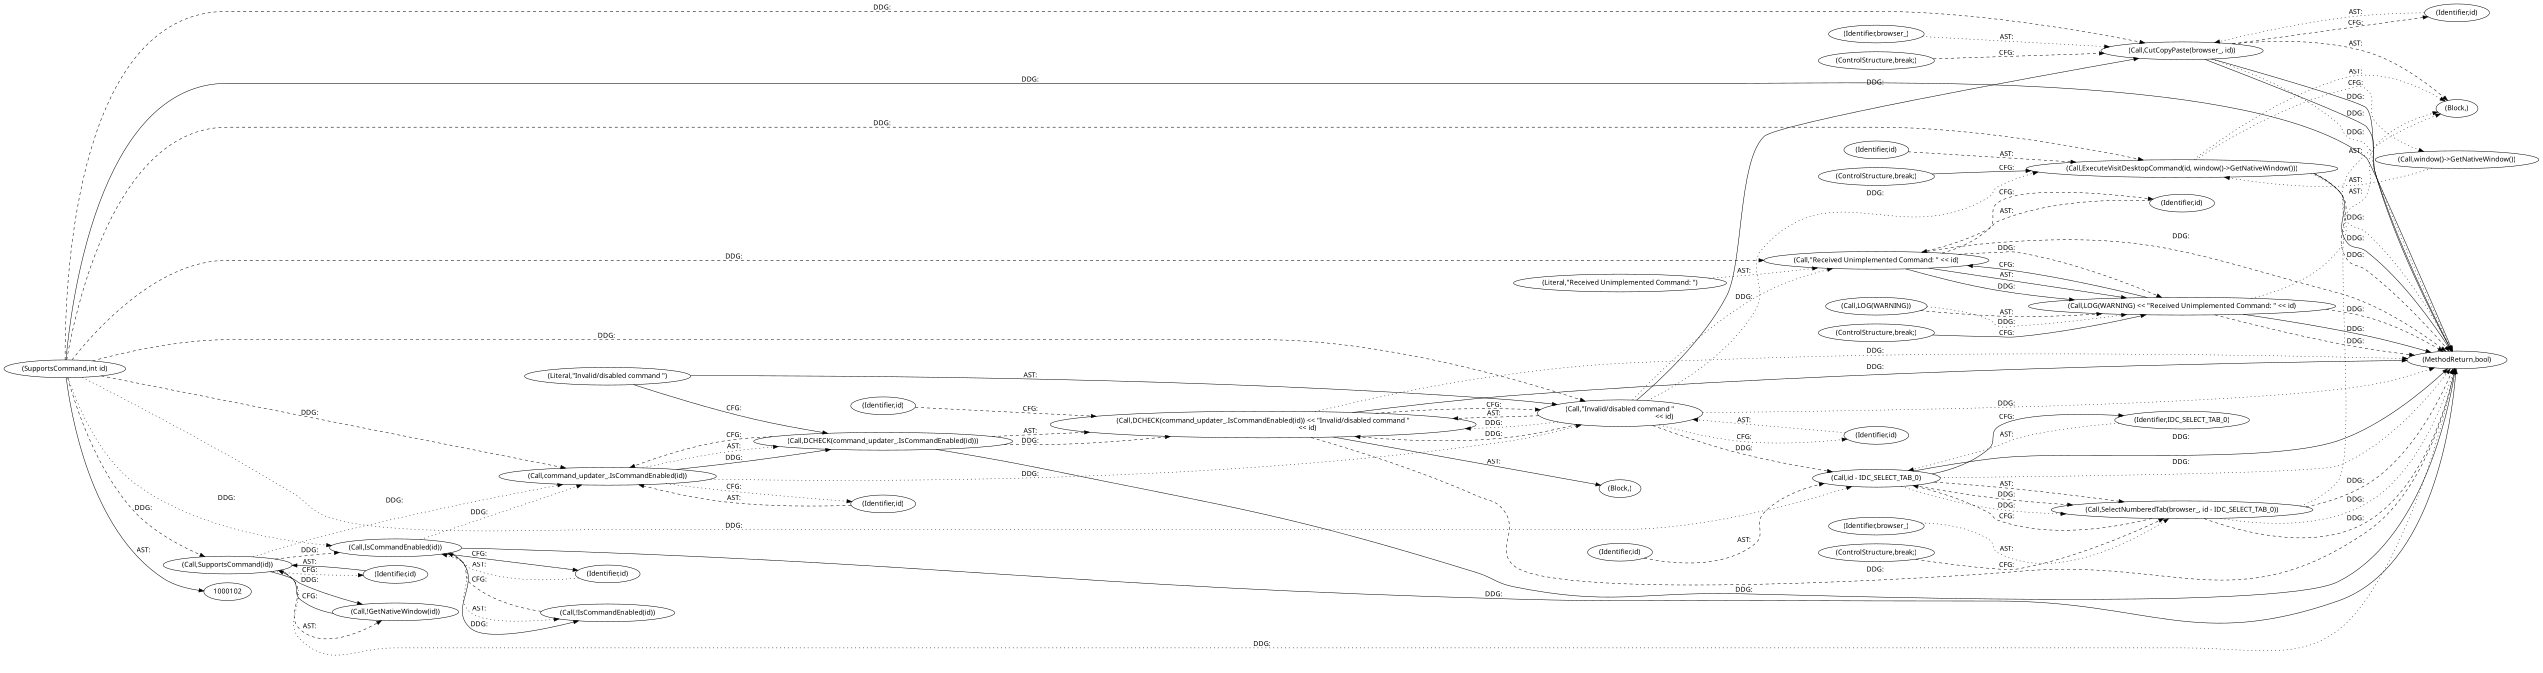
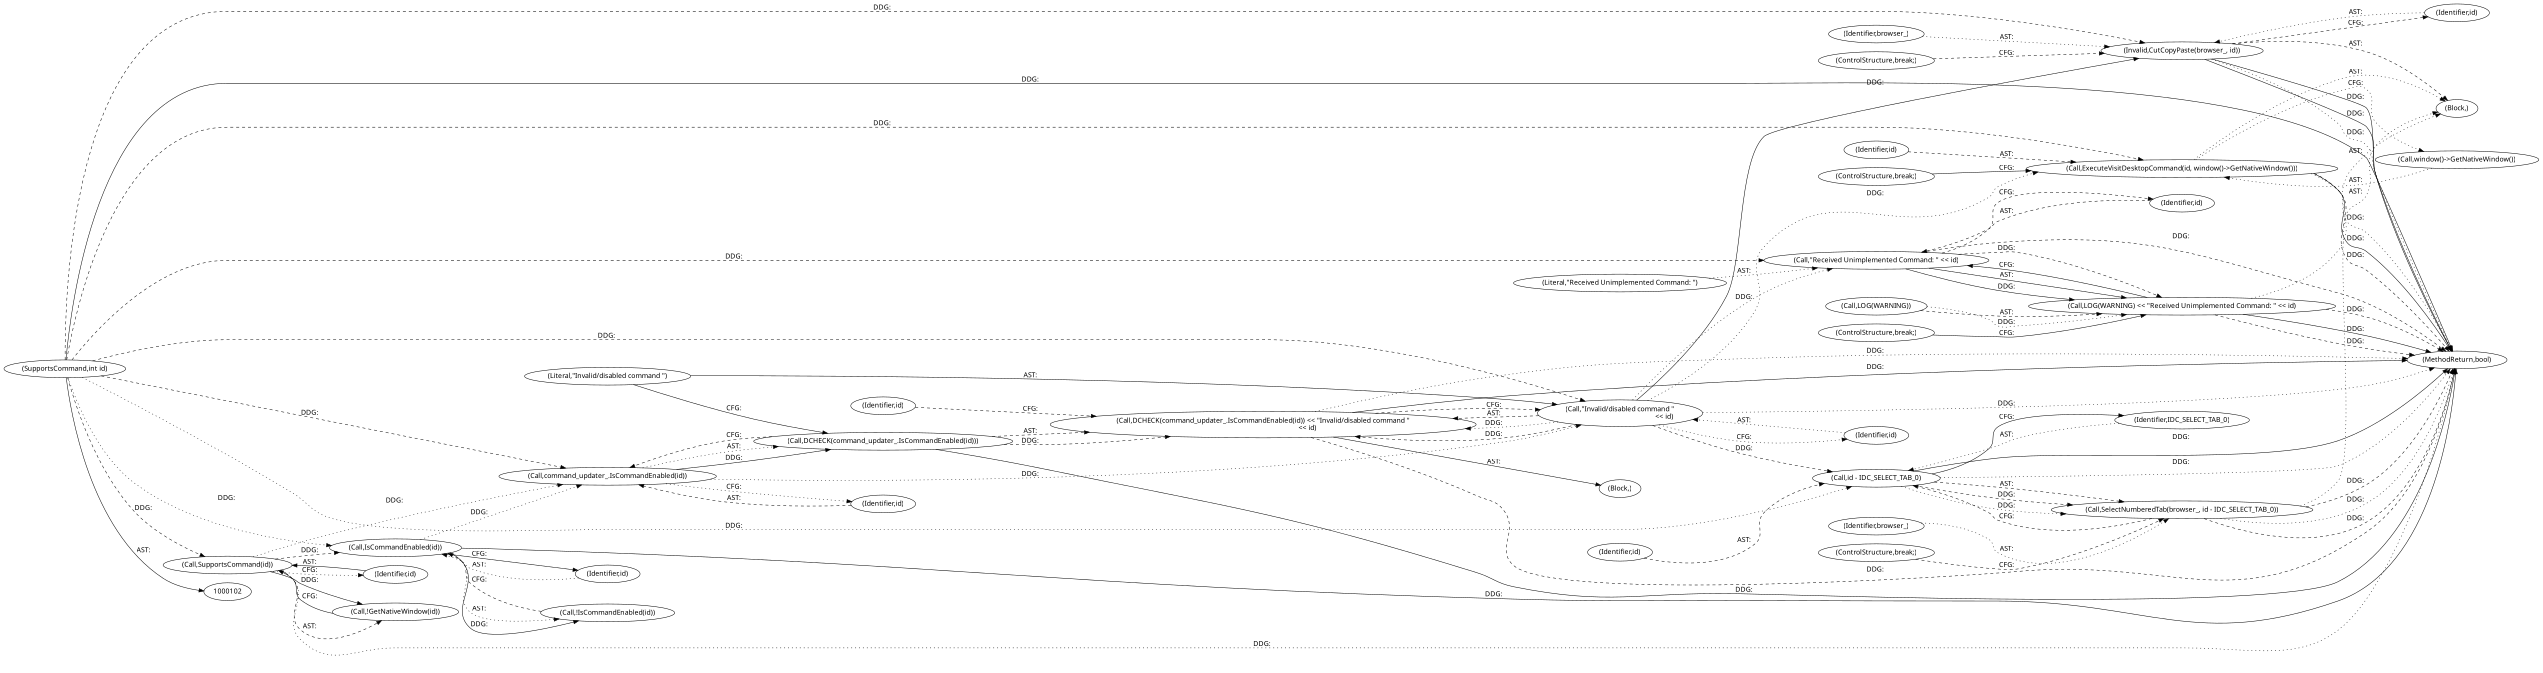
node "(Call,CutCopyPaste(browser_, id))": label "(Call,CutCopyPaste(browser_, id))" -> "(Invalid,CutCopyPaste(browser_, id))"
